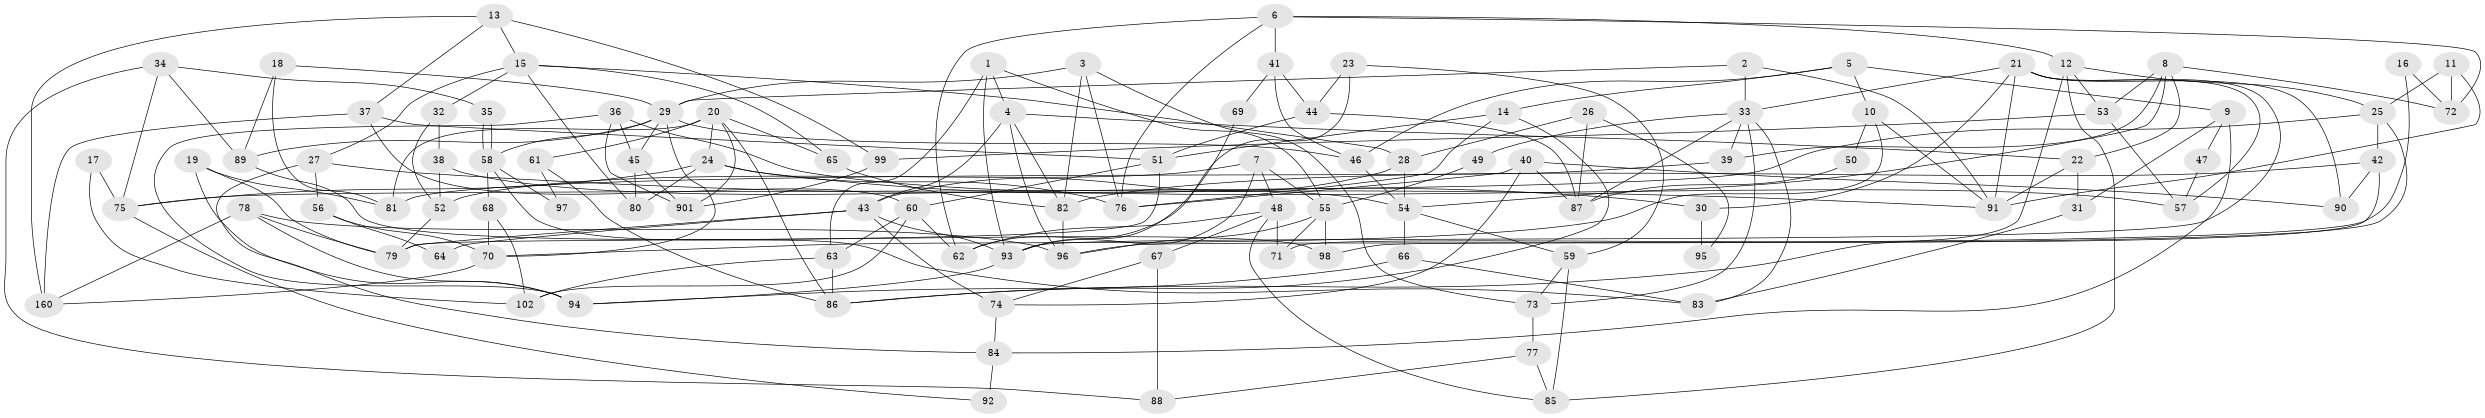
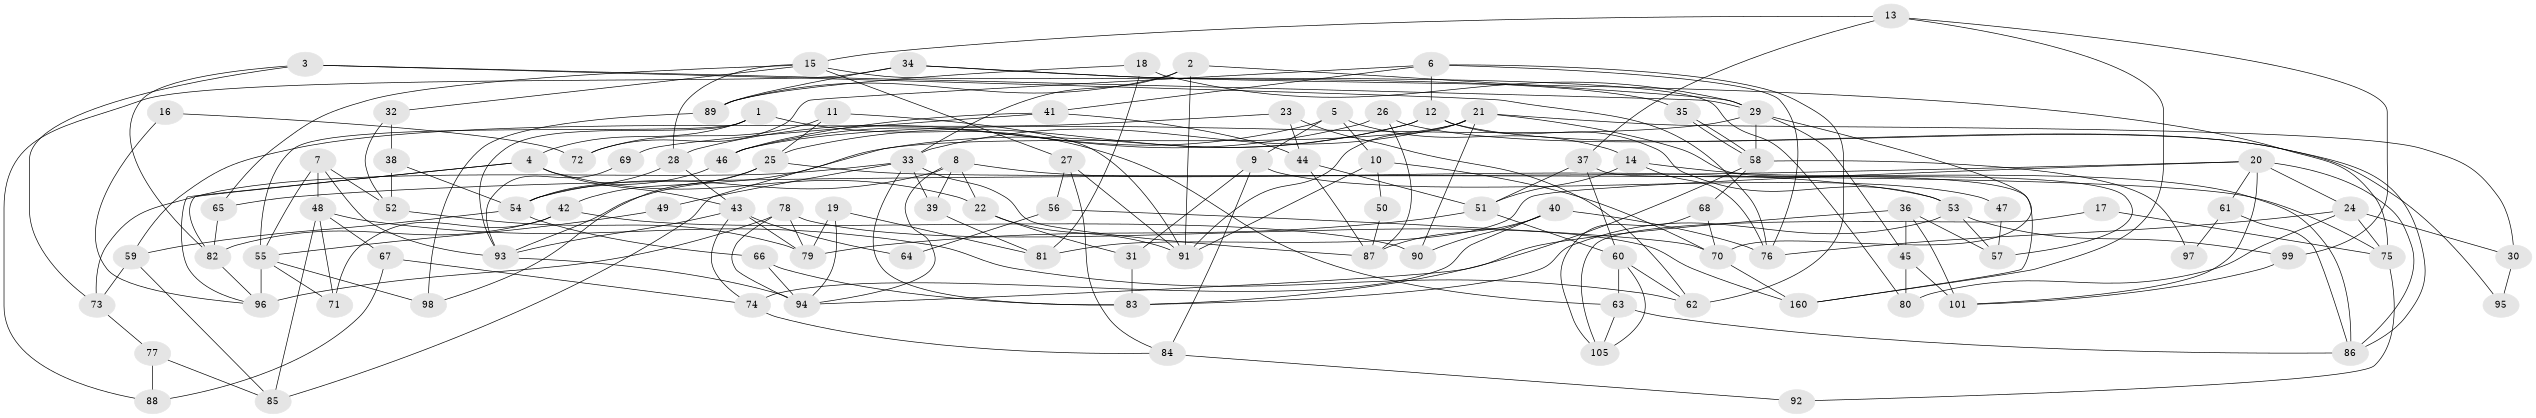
edge "8" -- "72": now "8" -- "94"
edge "29" -- "89": now "2" -- "89"
node "901": label "901" -> "101"
edge "53" -- "83": added
node "102": label "102" -> "105"
